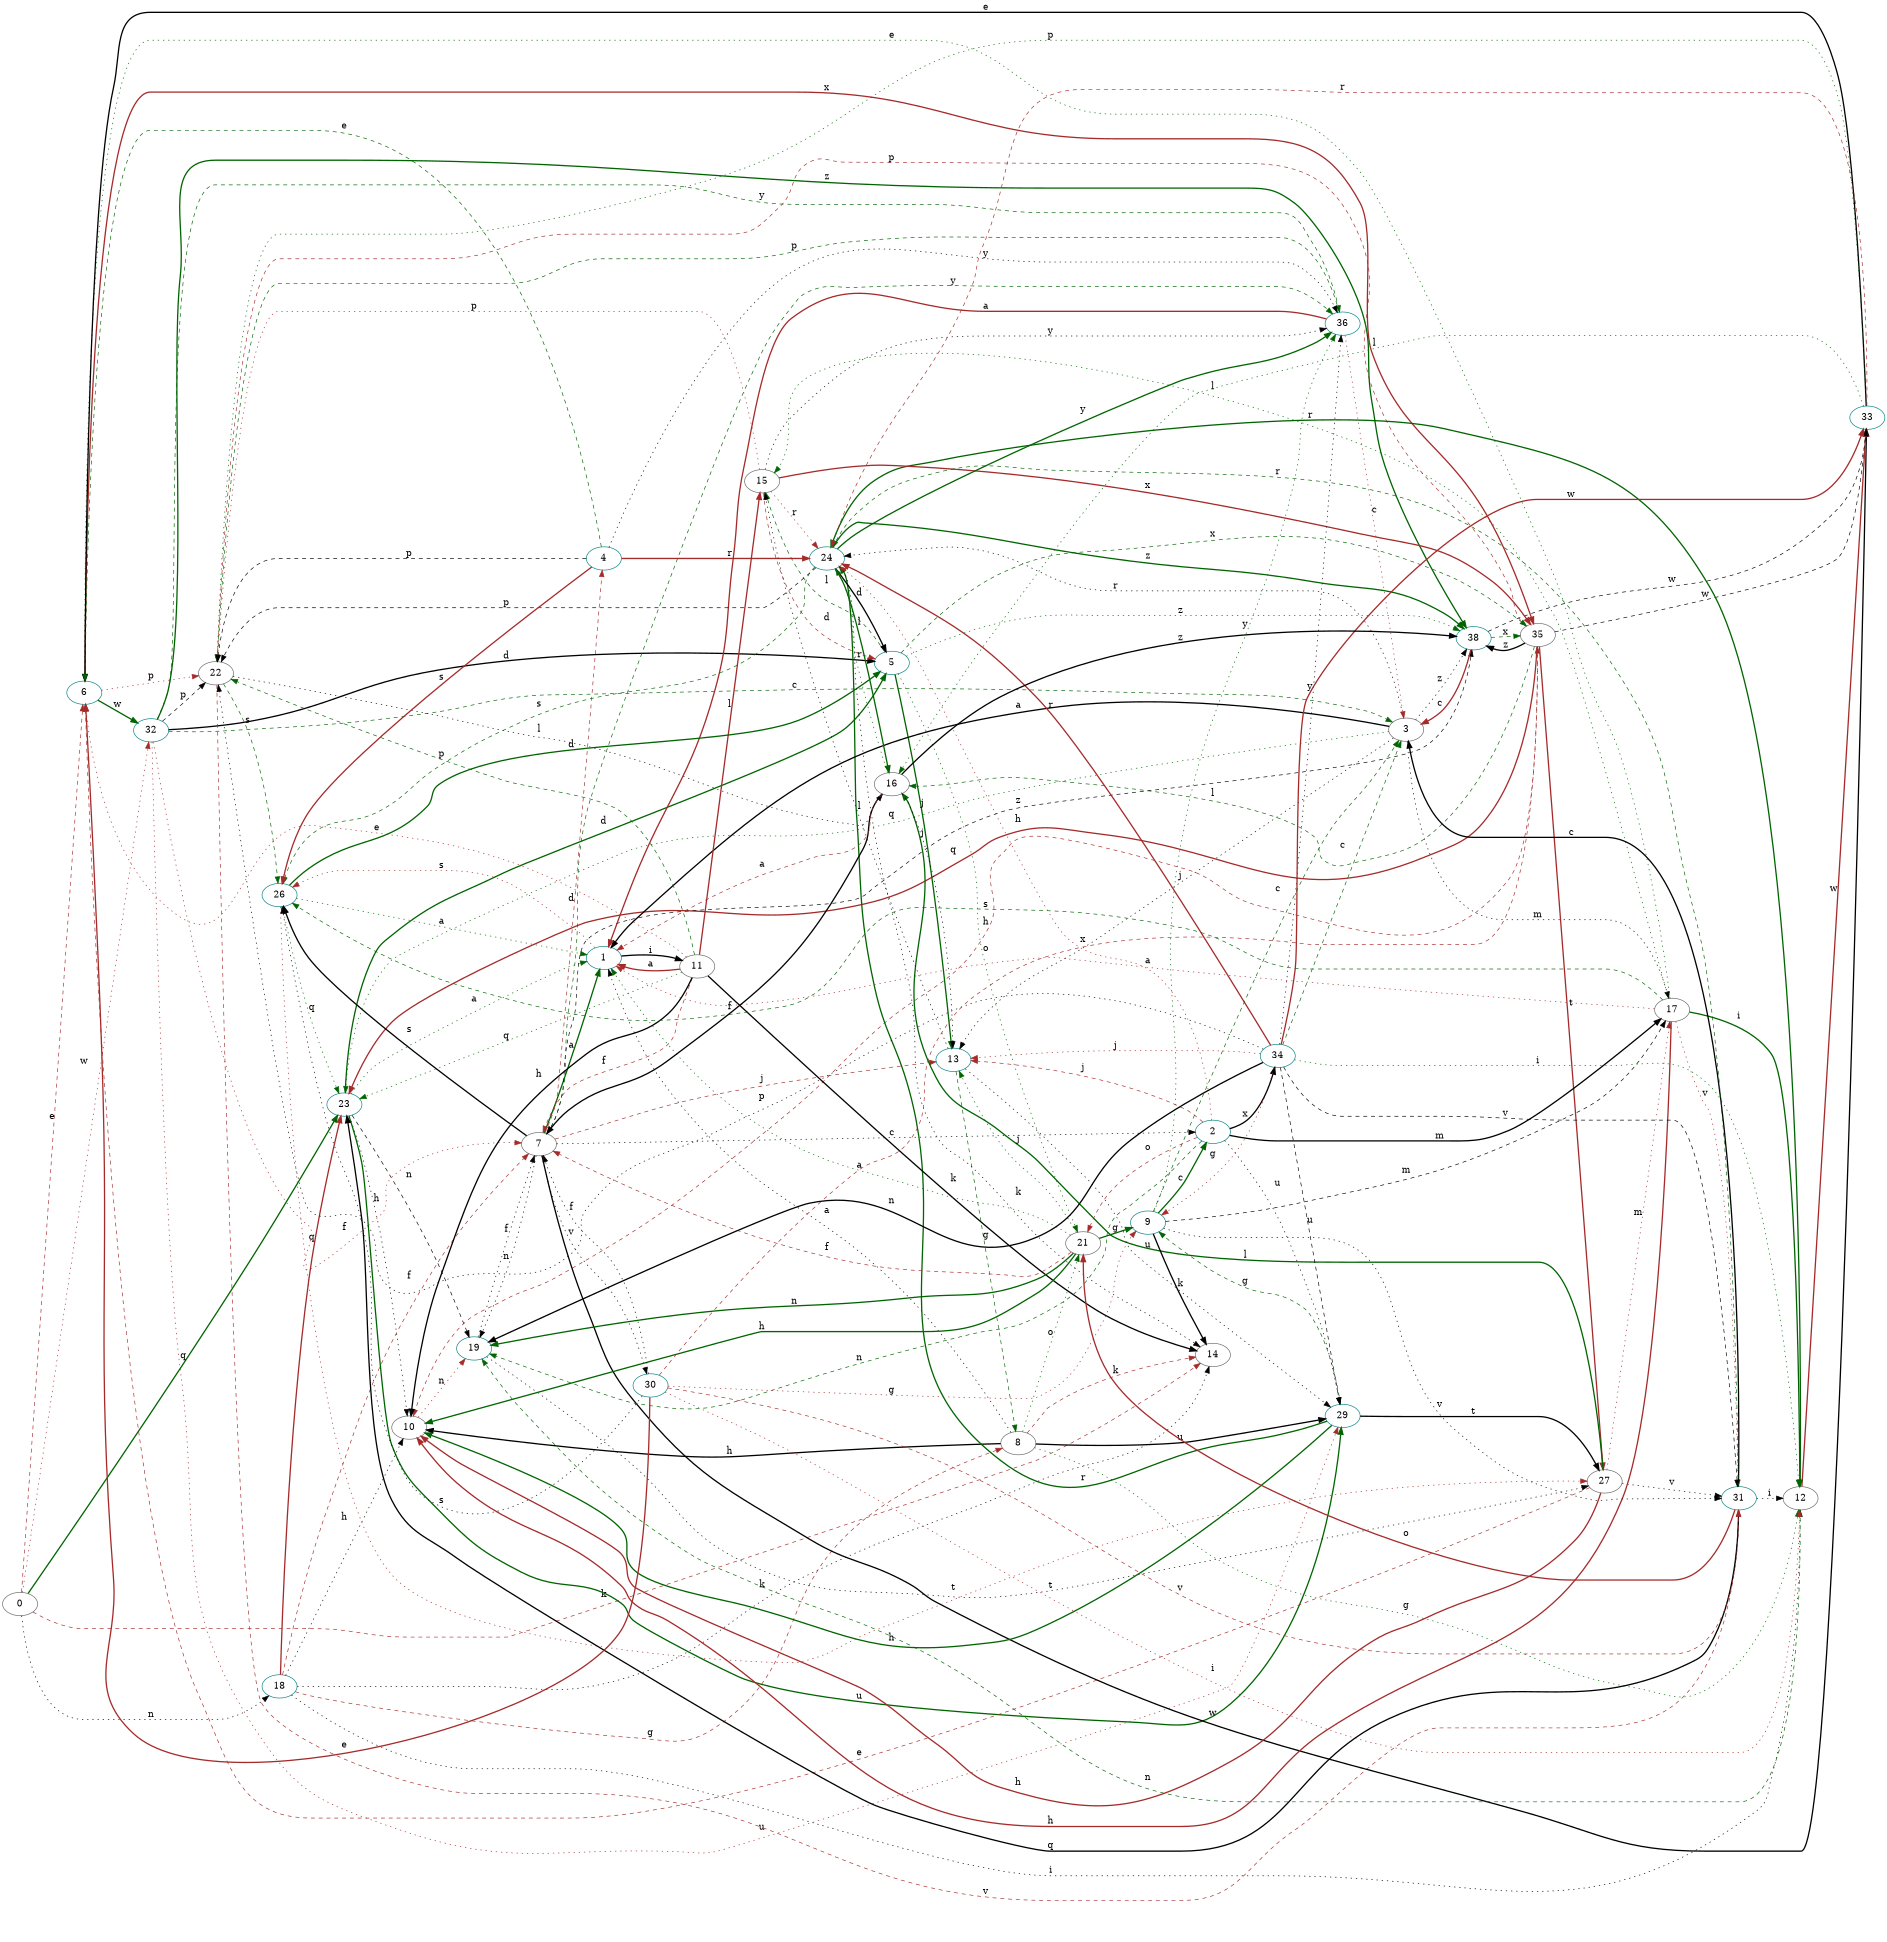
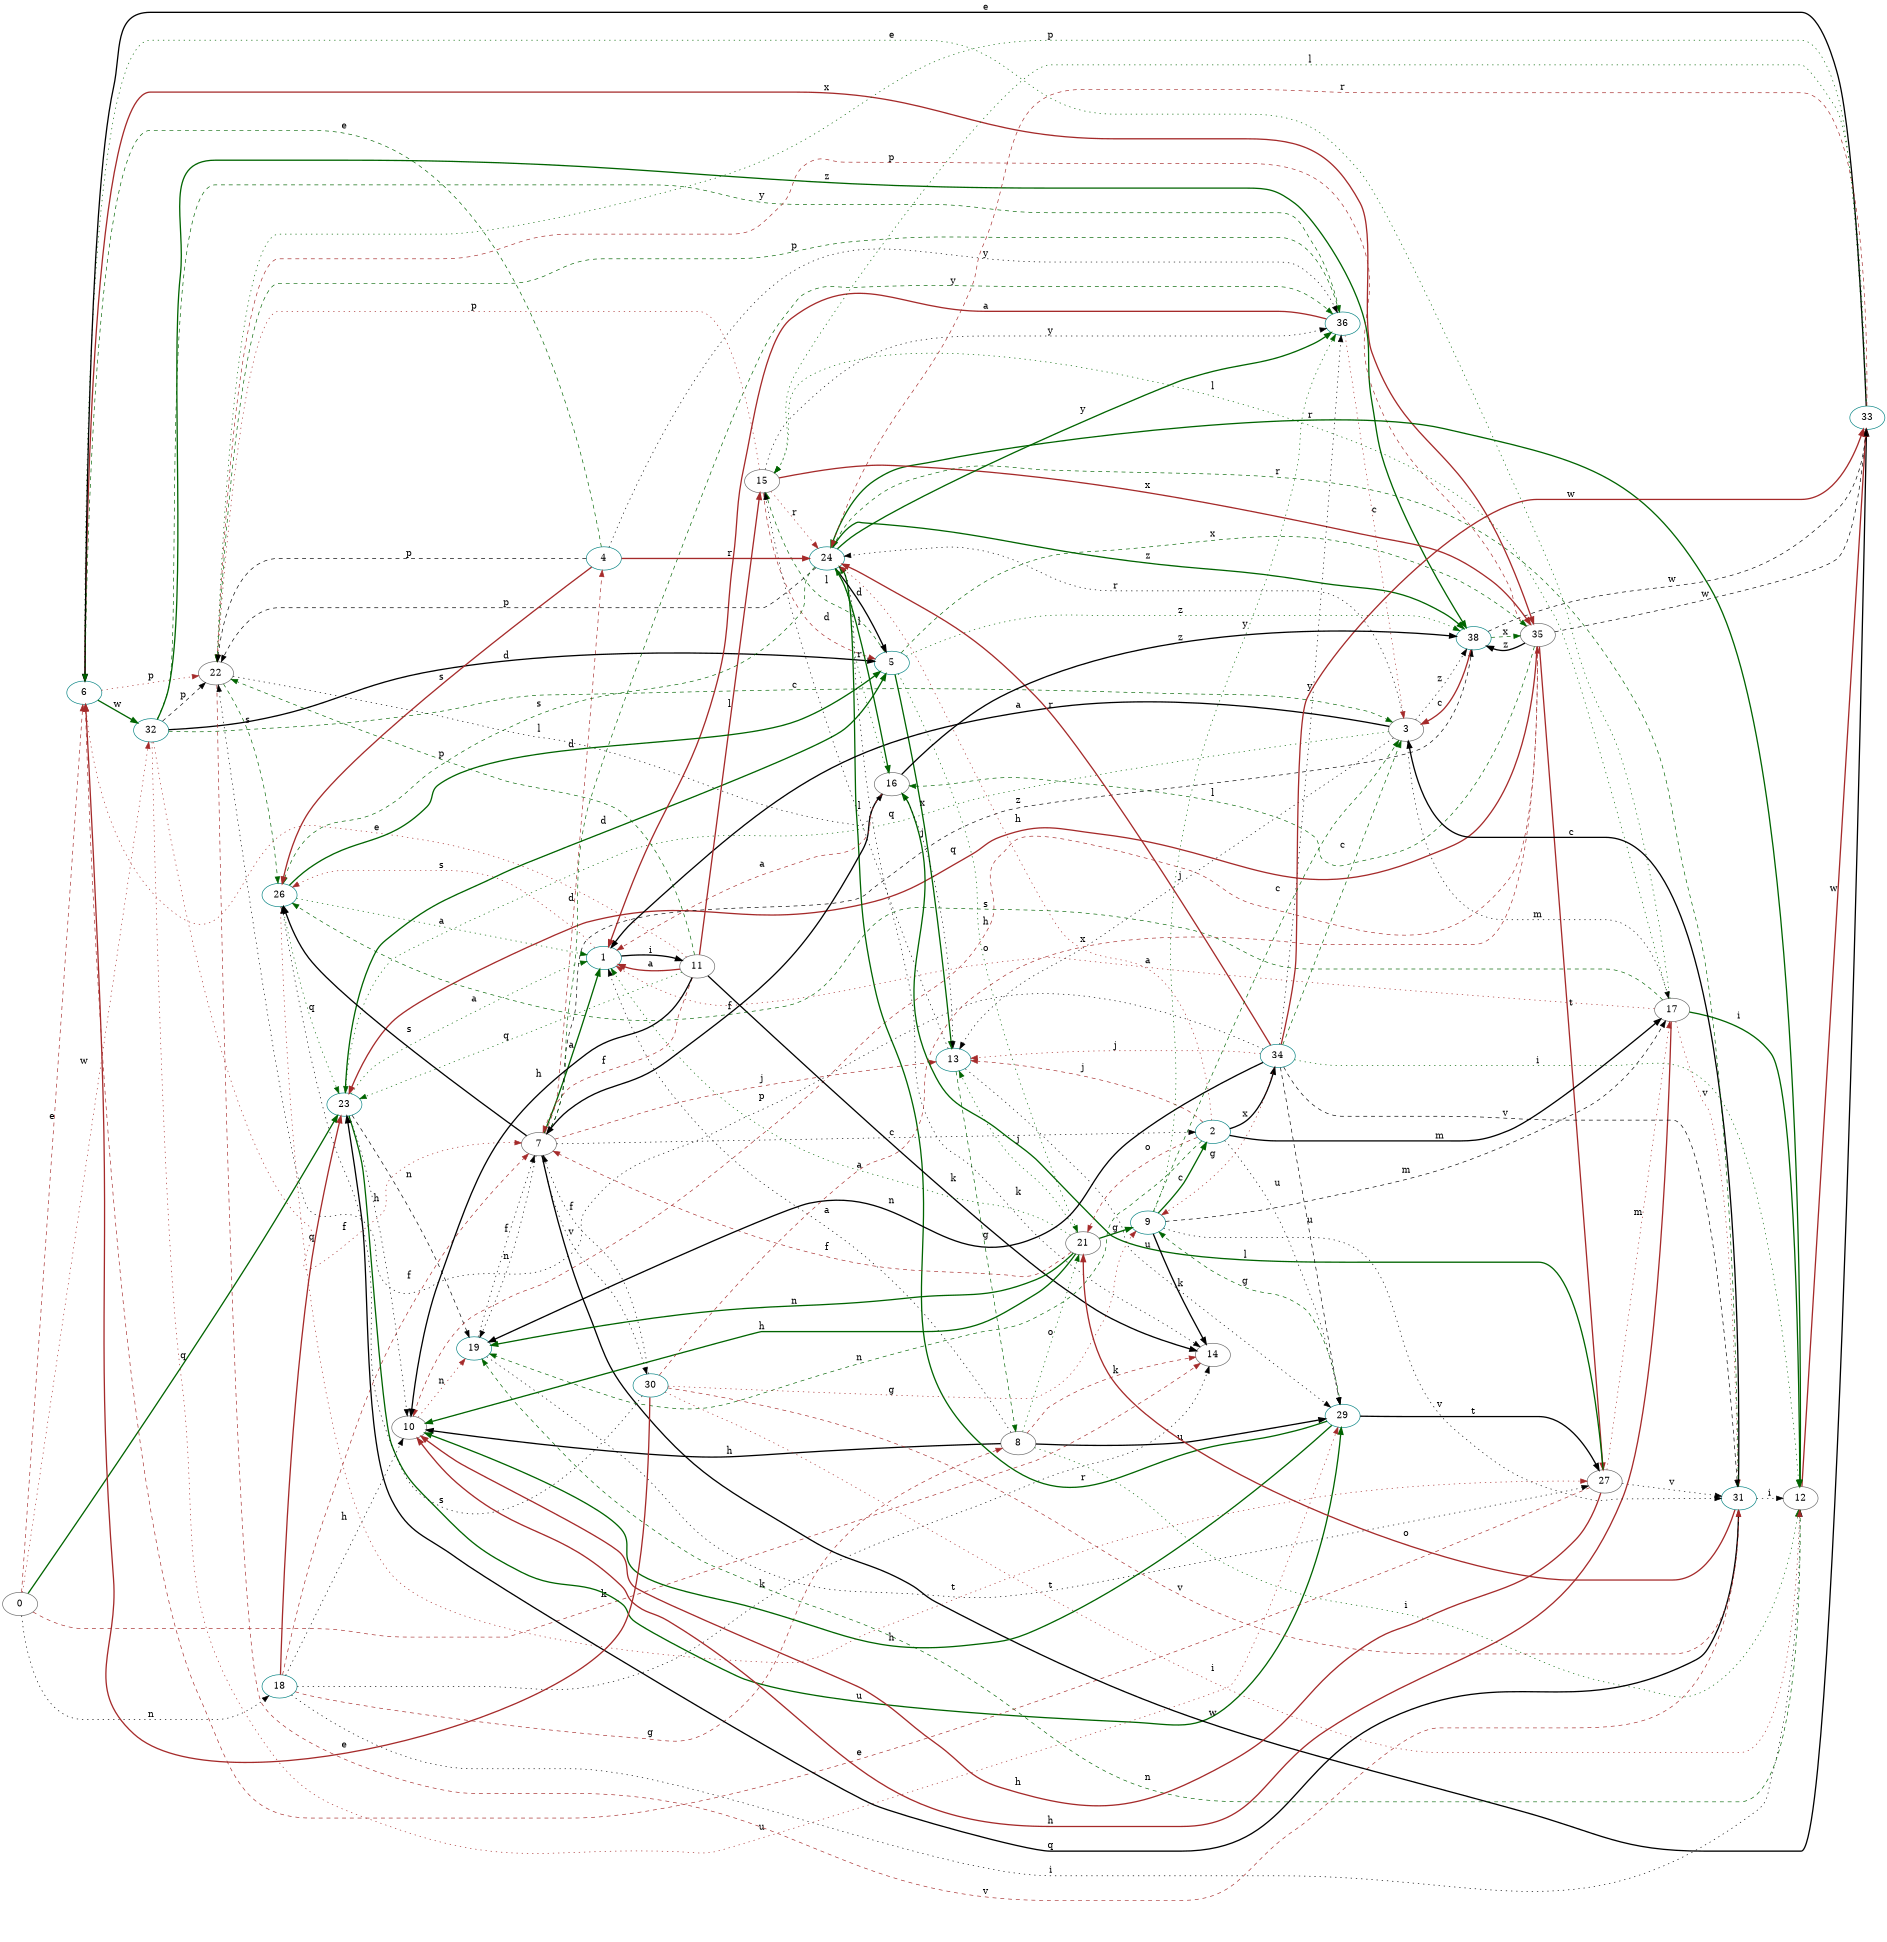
edge "33" -> "16": now "33" -> "15"
edge "5" -> "13": label "j" -> "x"
edge "8" -> "12": label "g" -> "i"
